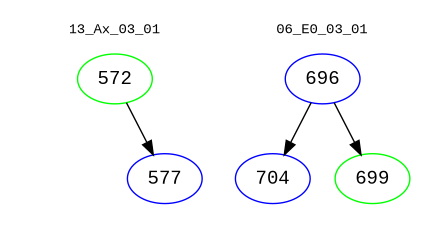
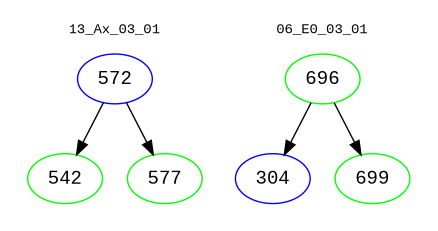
node "572": color green -> blue
node "696": color blue -> green
node "542": added
node "577": color blue -> green
node "704": label "704" -> "304"
